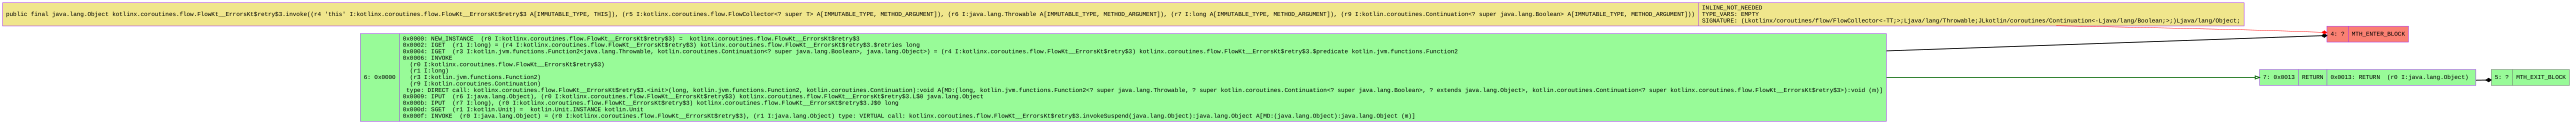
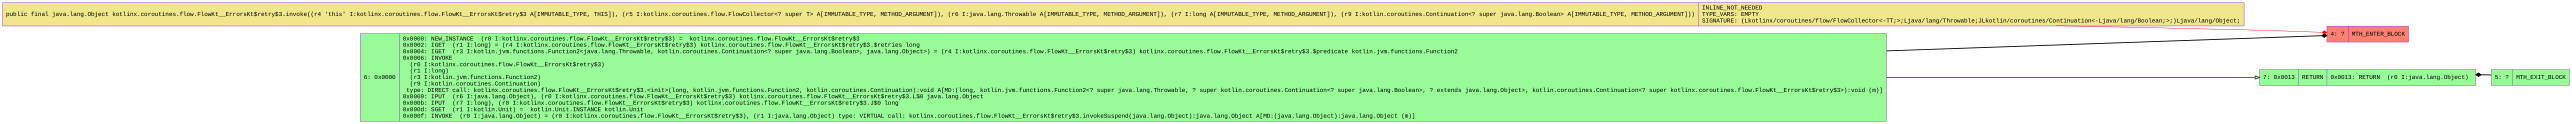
edge "7: 0x0013" -> "5: ?": reversed
